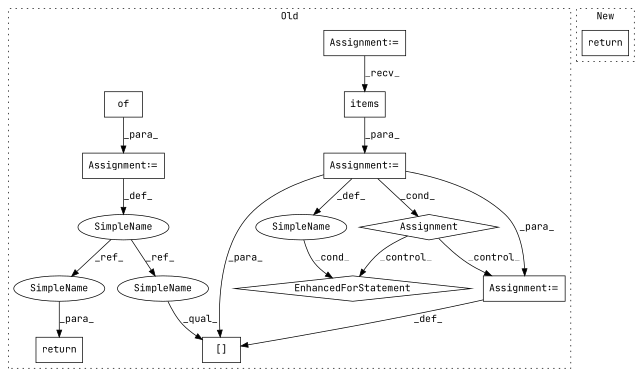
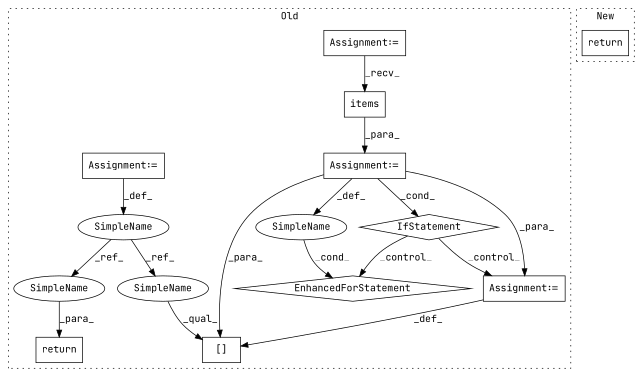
node "of": removed
node "Assignment": label "Assignment" -> "IfStatement"
